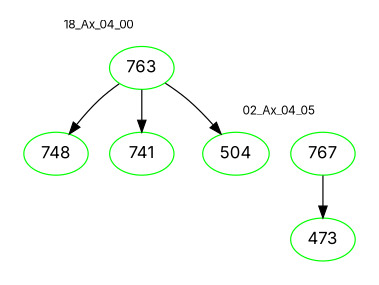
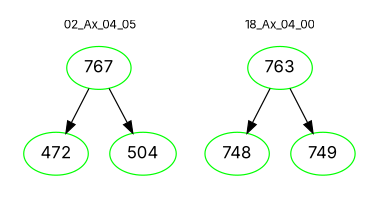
edge "763" -> "504": now "767" -> "504"
node "741": label "741" -> "749"
node "473": label "473" -> "472"
